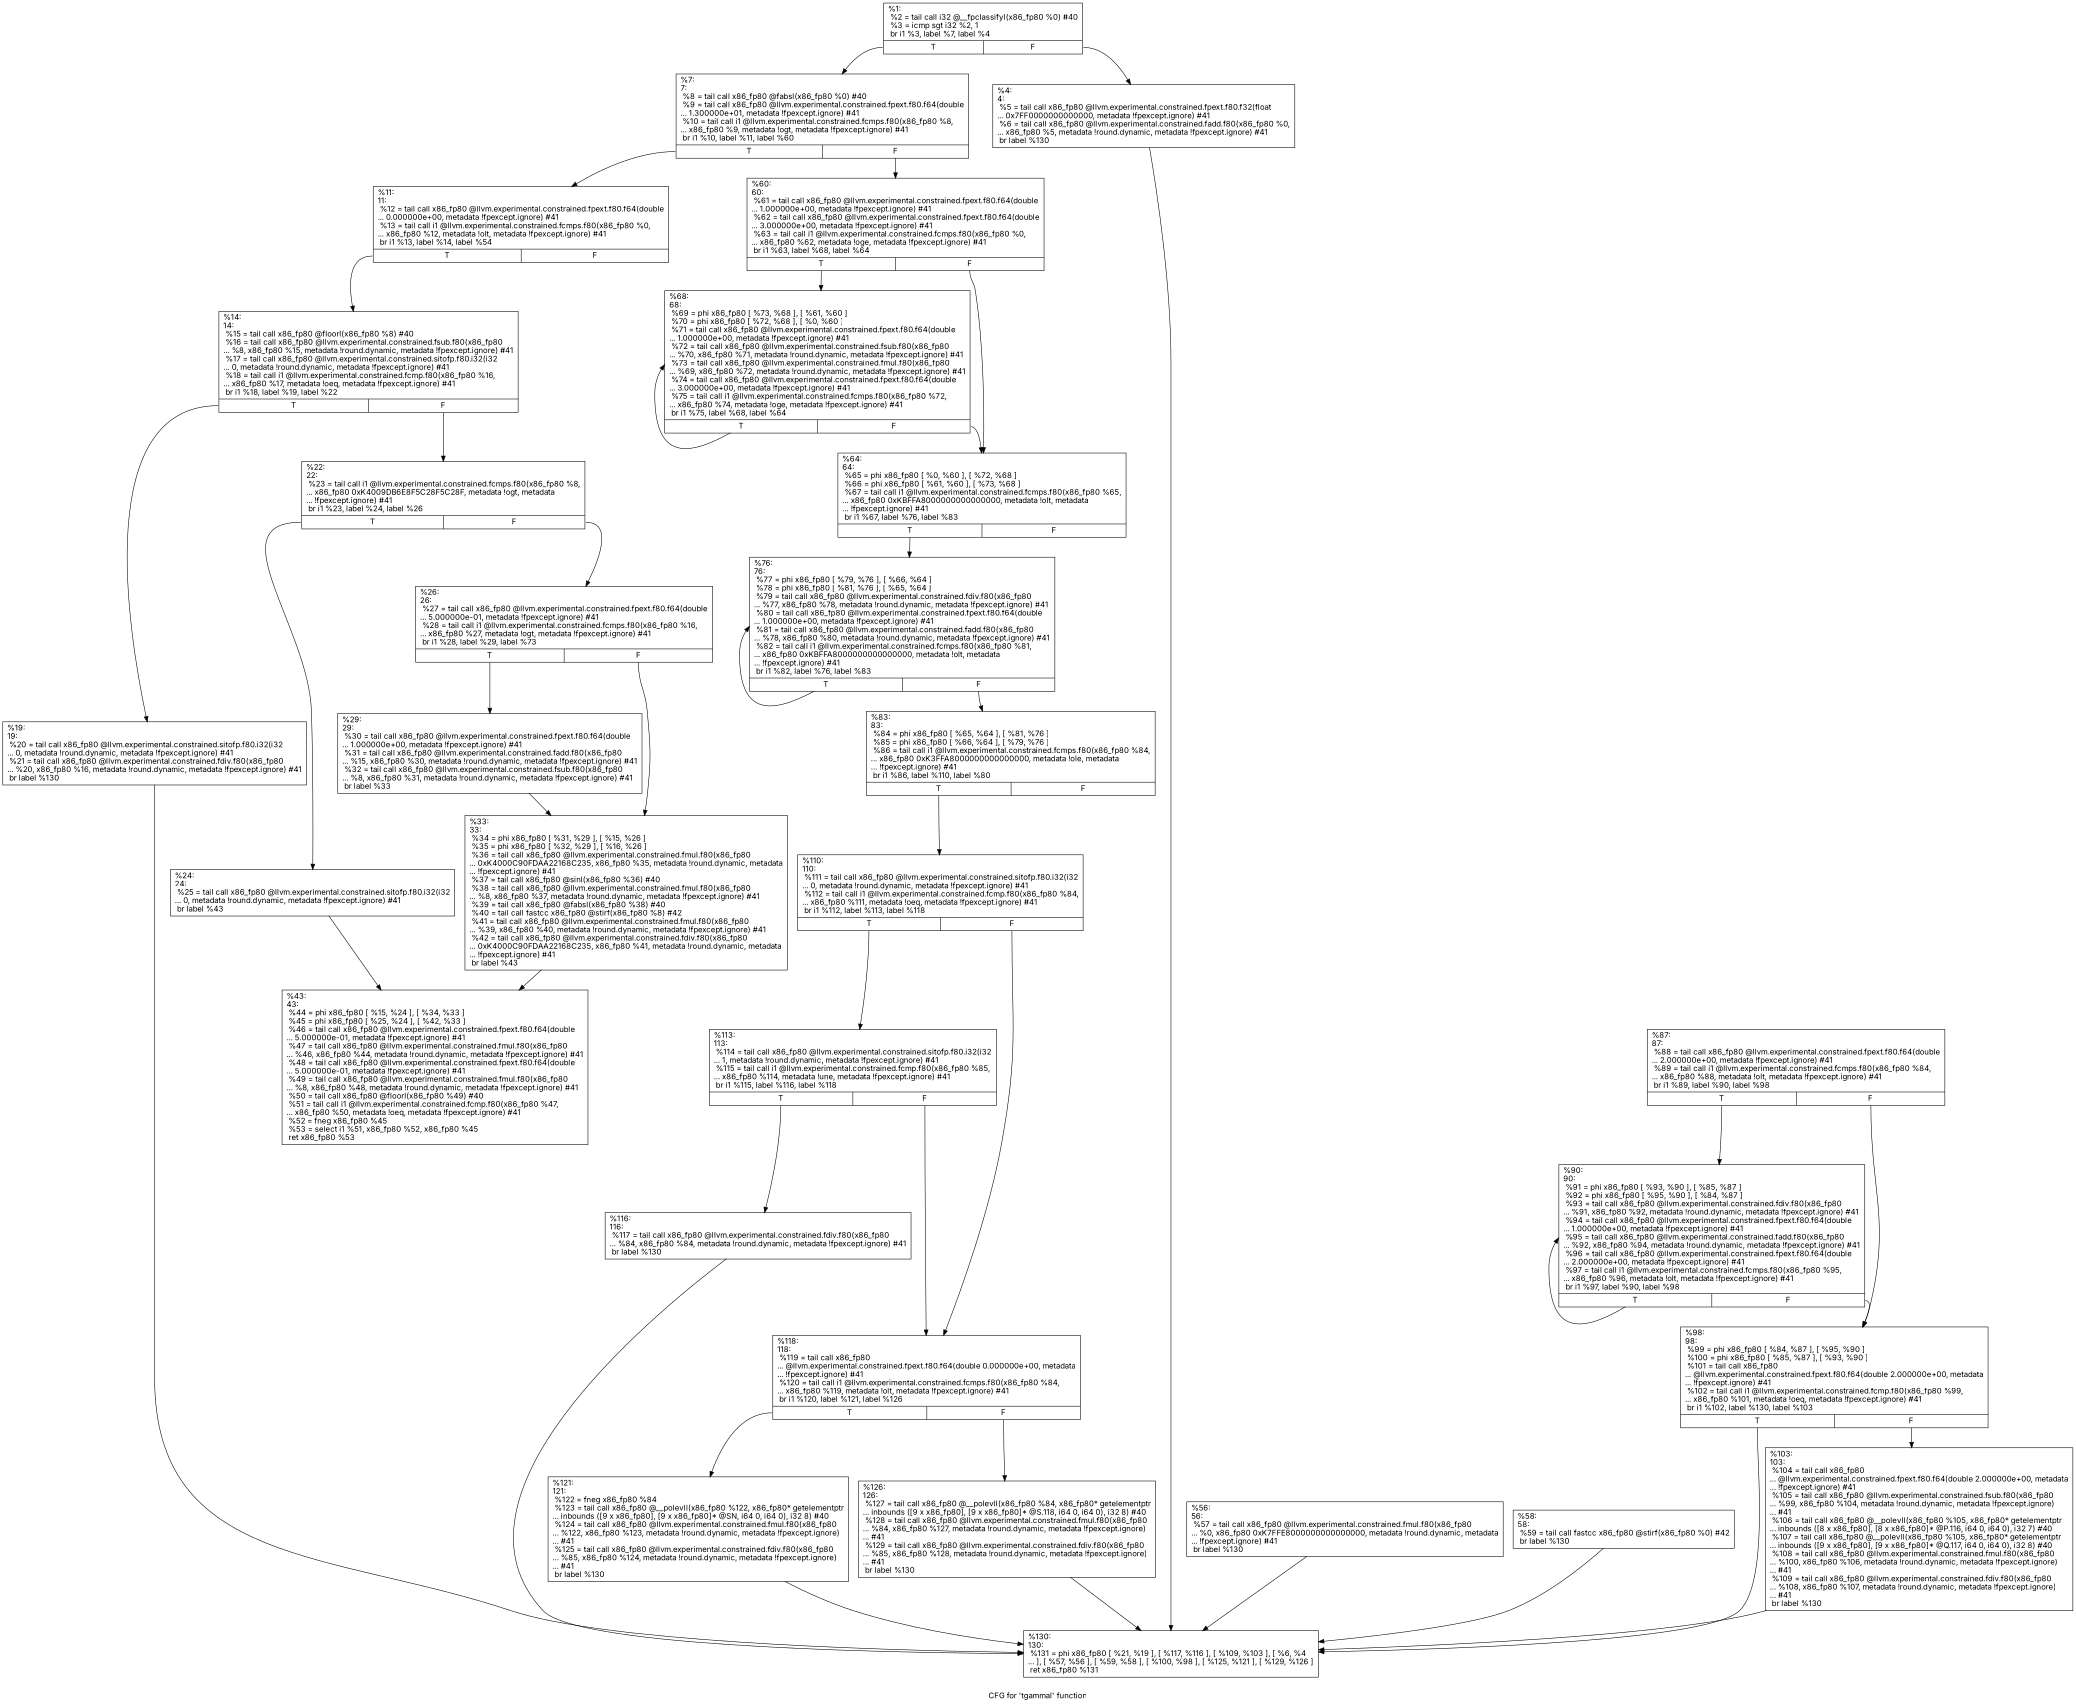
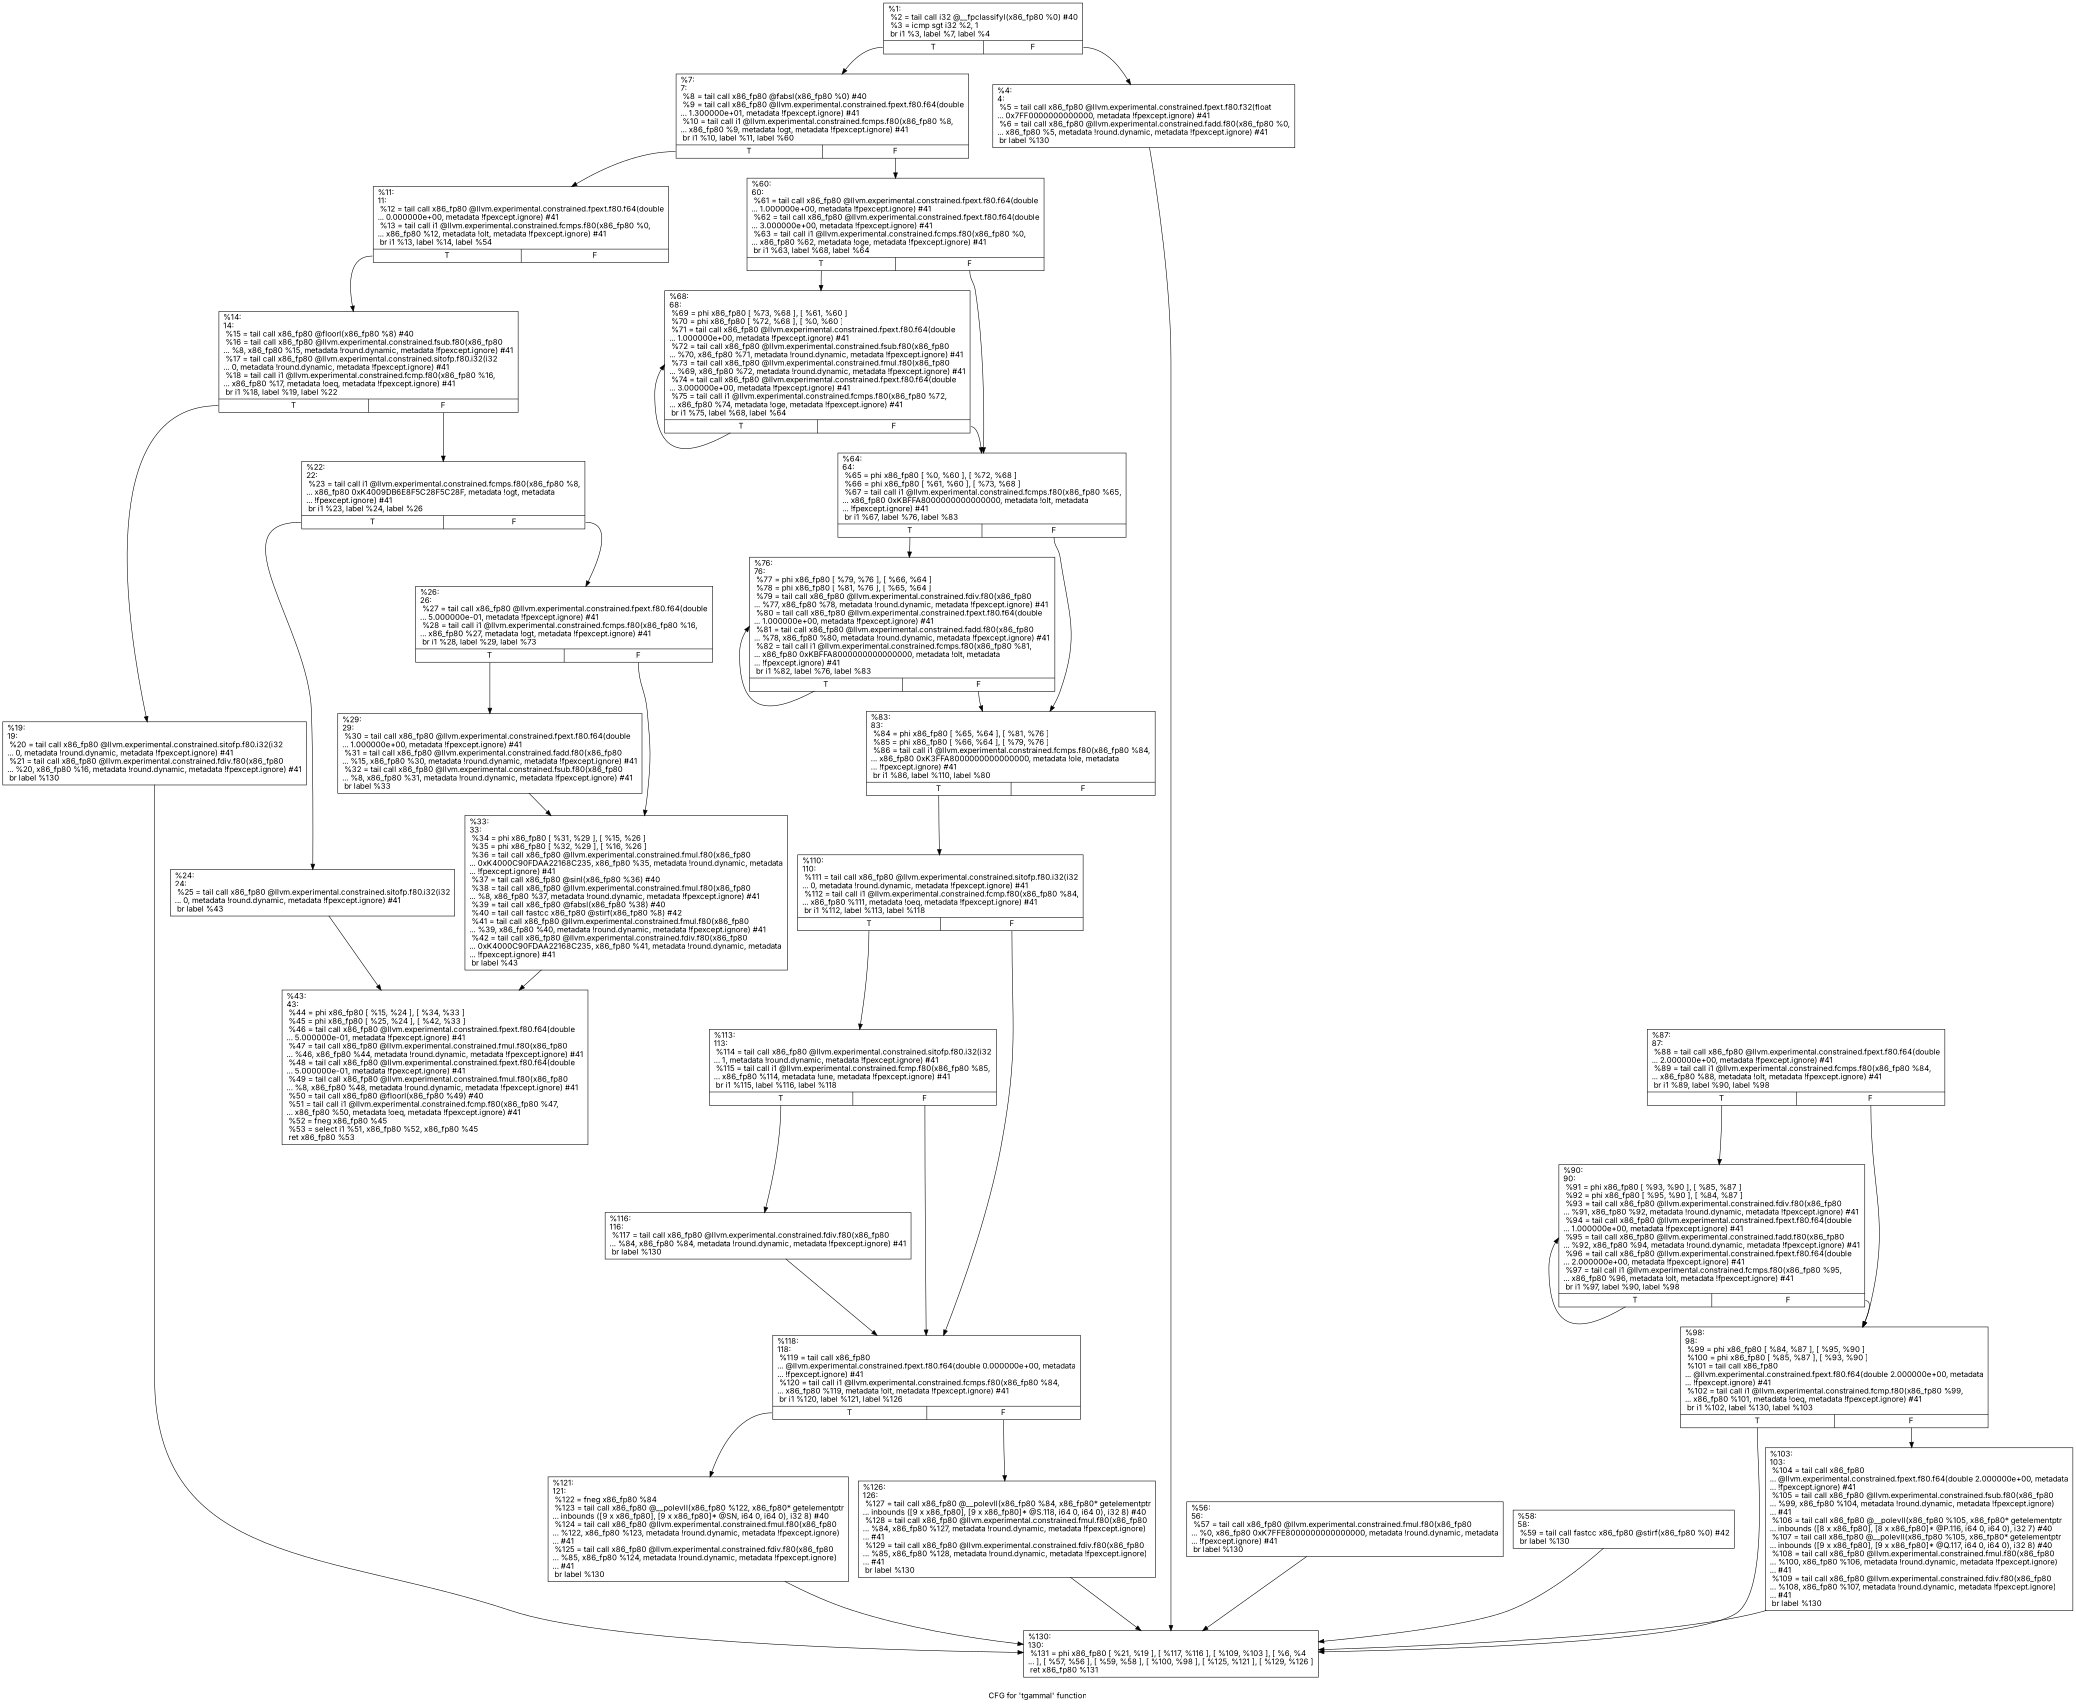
edge "%64:" -> "%83:": added
edge "%116:" -> "%130:": now "%116:" -> "%118:"
